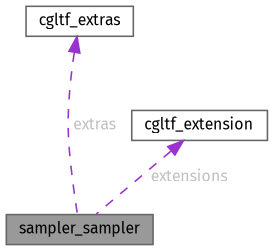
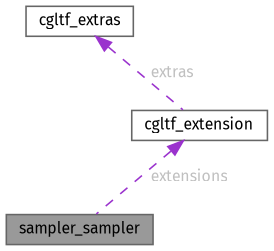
edge "sampler_sampler" -> "cgltf_extras": now "cgltf_extension" -> "cgltf_extras"
